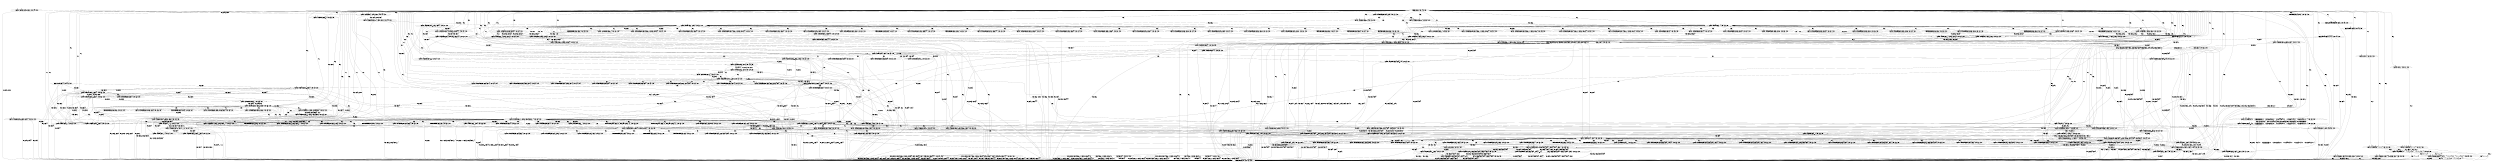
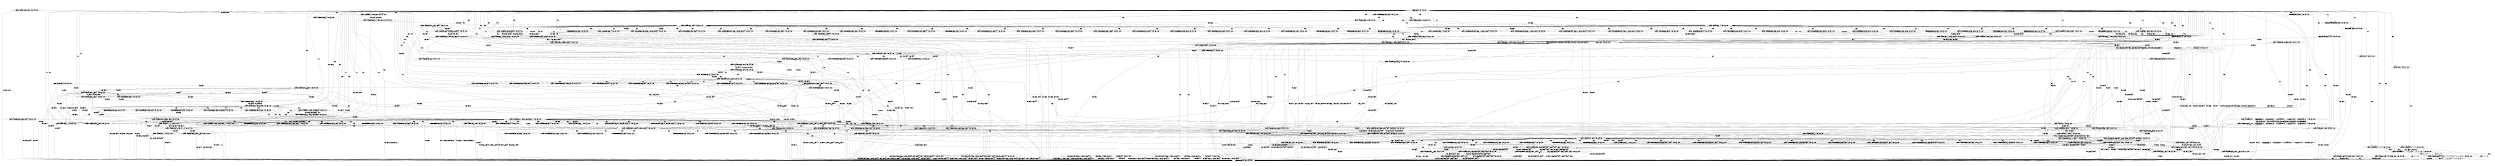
edge "(METHOD,FUN80)<SUB>1493</SUB>" -> "(PARAM,const int VAR51[2])<SUB>1496</SUB>": now "(METHOD,FUN80)<SUB>1493</SUB>" -> "(<operator>.fieldAccess,VAR46->VAR61.VAR287)<SUB>1561</SUB>"
node "(FIELD_IDENTIFIER,VAR162,VAR162)<SUB>1528</SUB>": added
edge "(<operator>.and,(VAR279 + 1) & 3)<SUB>1574</SUB>" -> "(<operator>.addition,VAR246[VAR68] + VAR48)<SUB>1561</SUB>": now "(<operator>.and,(VAR279 + 1) & 3)<SUB>1574</SUB>" -> "(METHOD_RETURN,void)<SUB>1493</SUB>"
node "(FIELD_IDENTIFIER,VAR268,VAR268)<SUB>1561</SUB>": removed
edge "(<operator>.assignment,VAR284[VAR49] = 0.0f)<SUB>1545</SUB>" -> "(<operator>.addition,VAR49 + VAR48)<SUB>1568</SUB>": now "(<operator>.assignment,VAR284[VAR49] = 0.0f)<SUB>1545</SUB>" -> "(METHOD_RETURN,void)<SUB>1493</SUB>"
edge "(<operator>.addition,VAR246[VAR68] + VAR48)<SUB>1557</SUB>" -> "(METHOD_RETURN,void)<SUB>1493</SUB>": added, label "DDG: VAR246[VAR68]"
